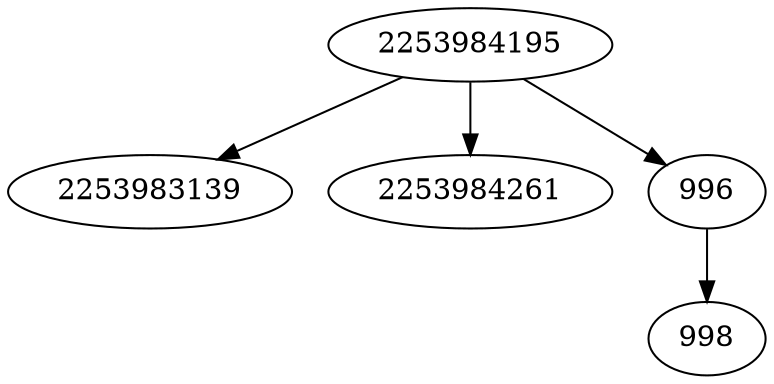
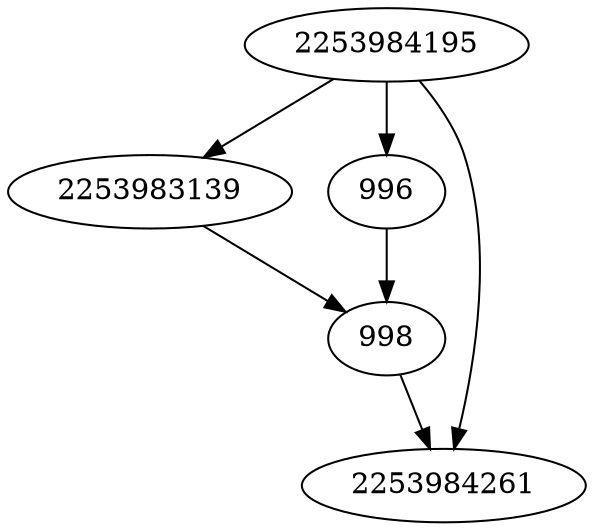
edge "2253983139" -> "998": added
edge "998" -> "2253984261": added
